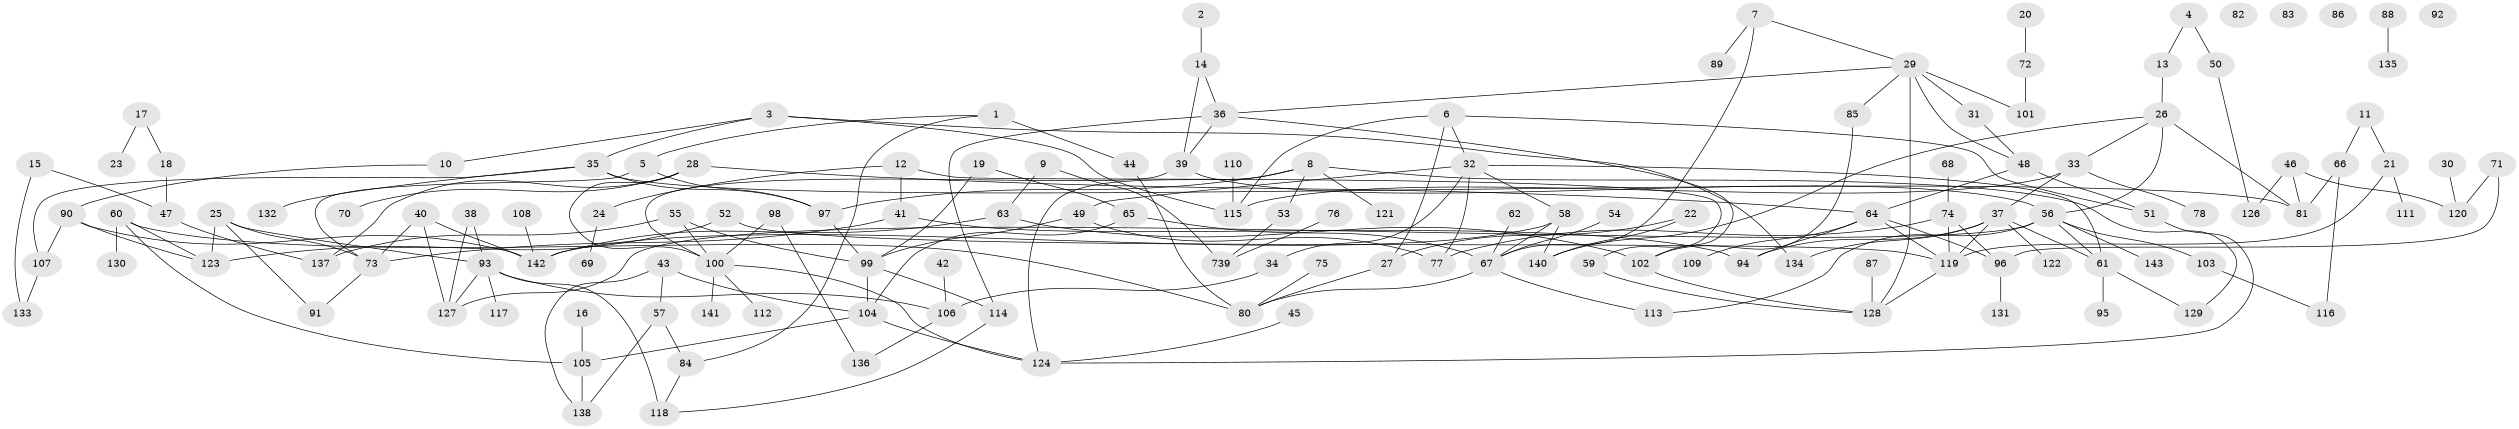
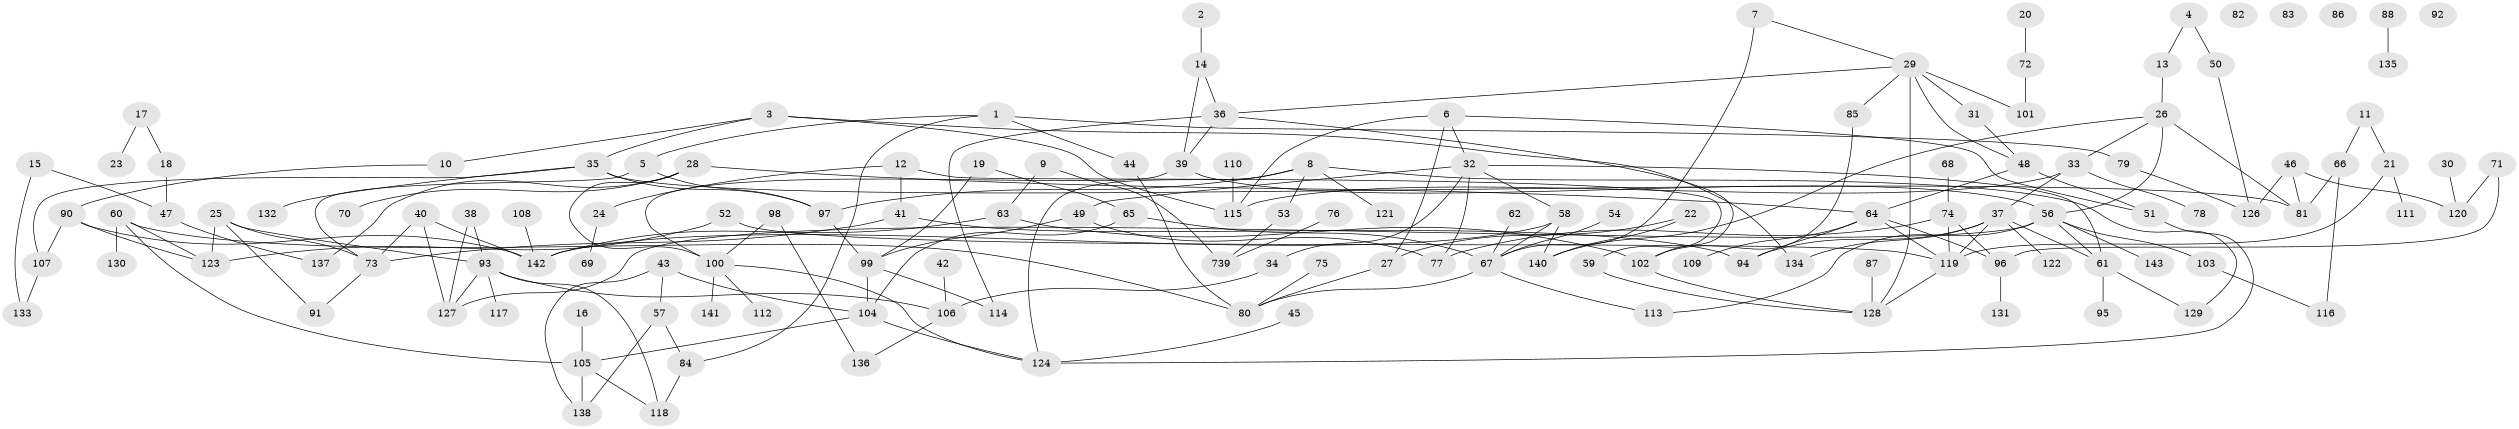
node "89": removed
node "79": added
node "55": removed
edge "114" -- "118": now "105" -- "118"
